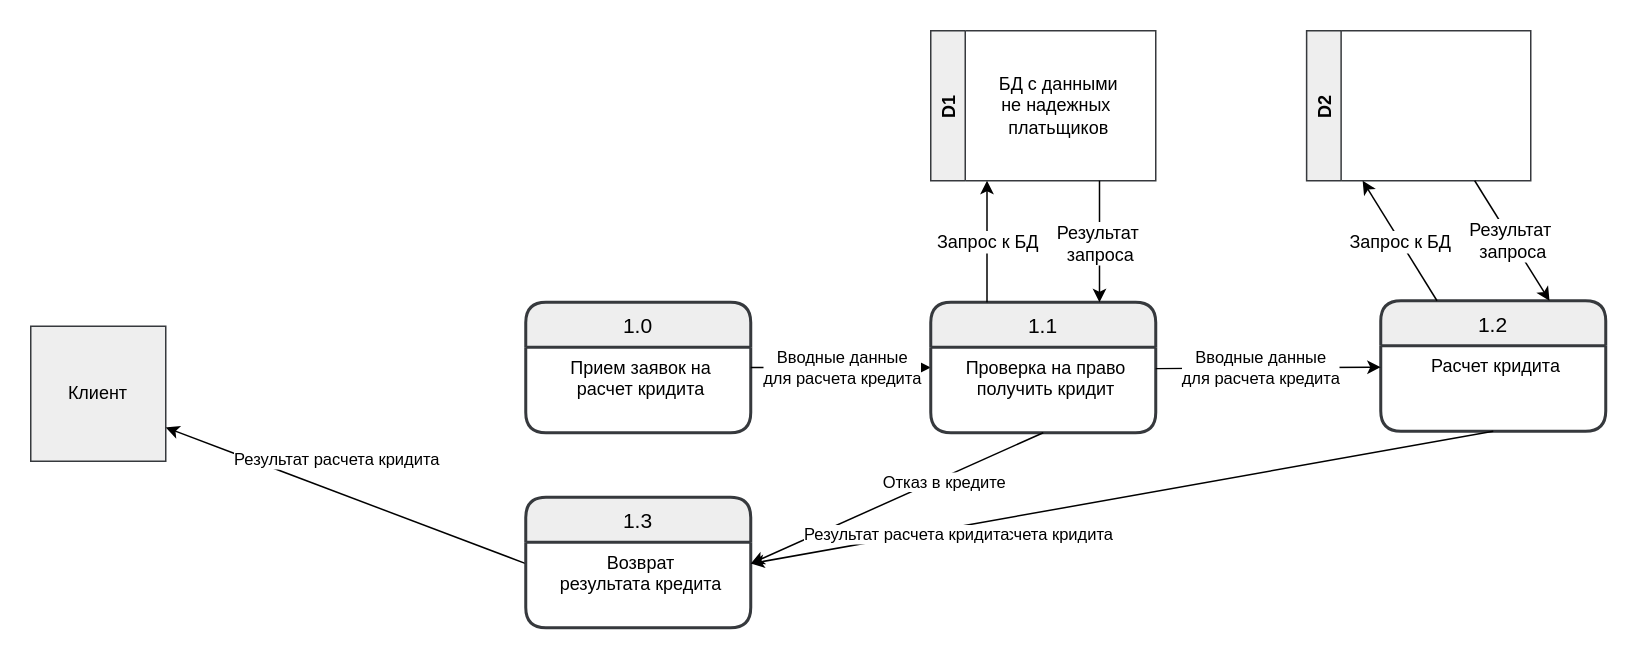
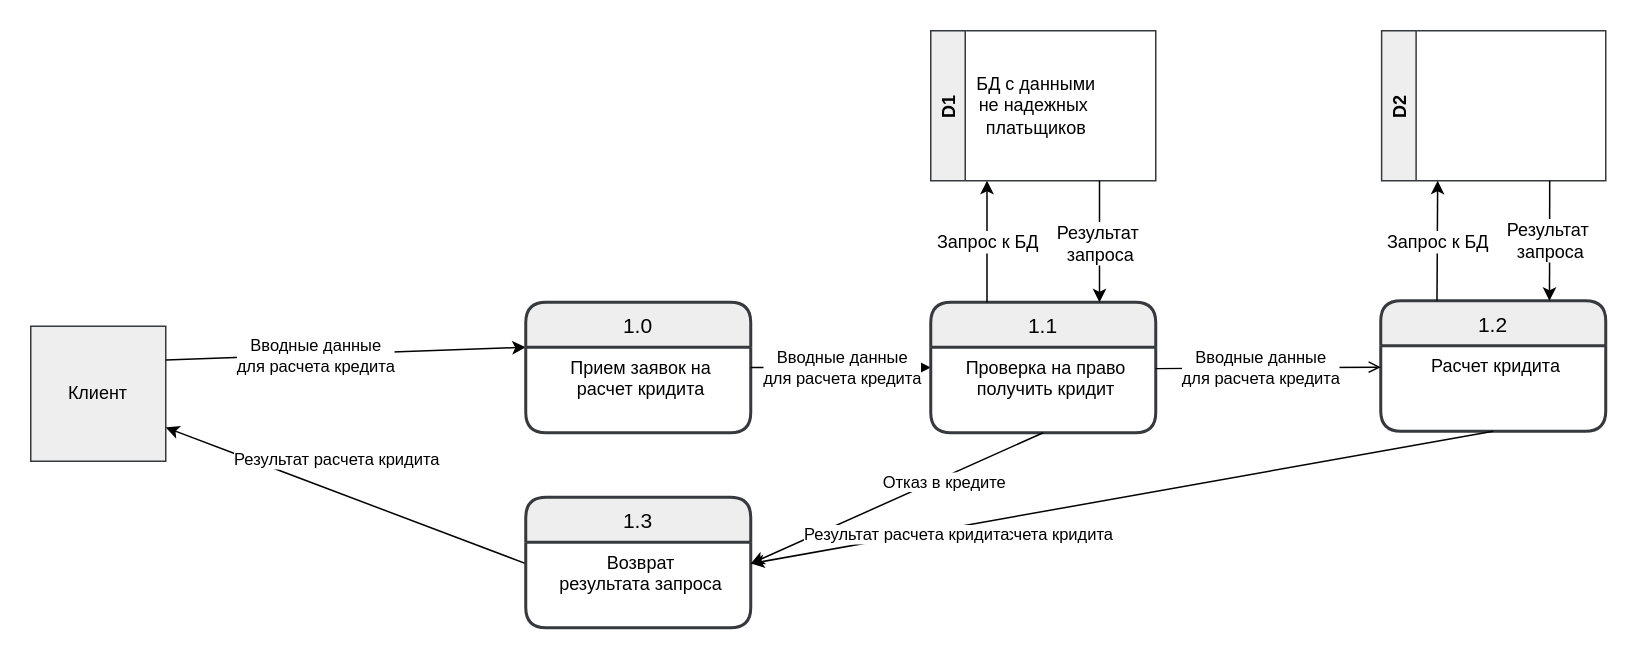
node "БД с данными не надежных платьщиков": moved (1058, 106) -> (1036, 106)
node "D2": moved (1419, 106) -> (1494, 106)
edge "Клиент" -> "Прием заявок на расчет кридита": added, label "Вводные данные для расчета кредита"
edge "Проверка на право получить кридит" -> "Расчет кридита": arrowhead classic -> open
node "Возврат результата кредита": label "Возврат результата кредита" -> "Возврат результата запроса"
